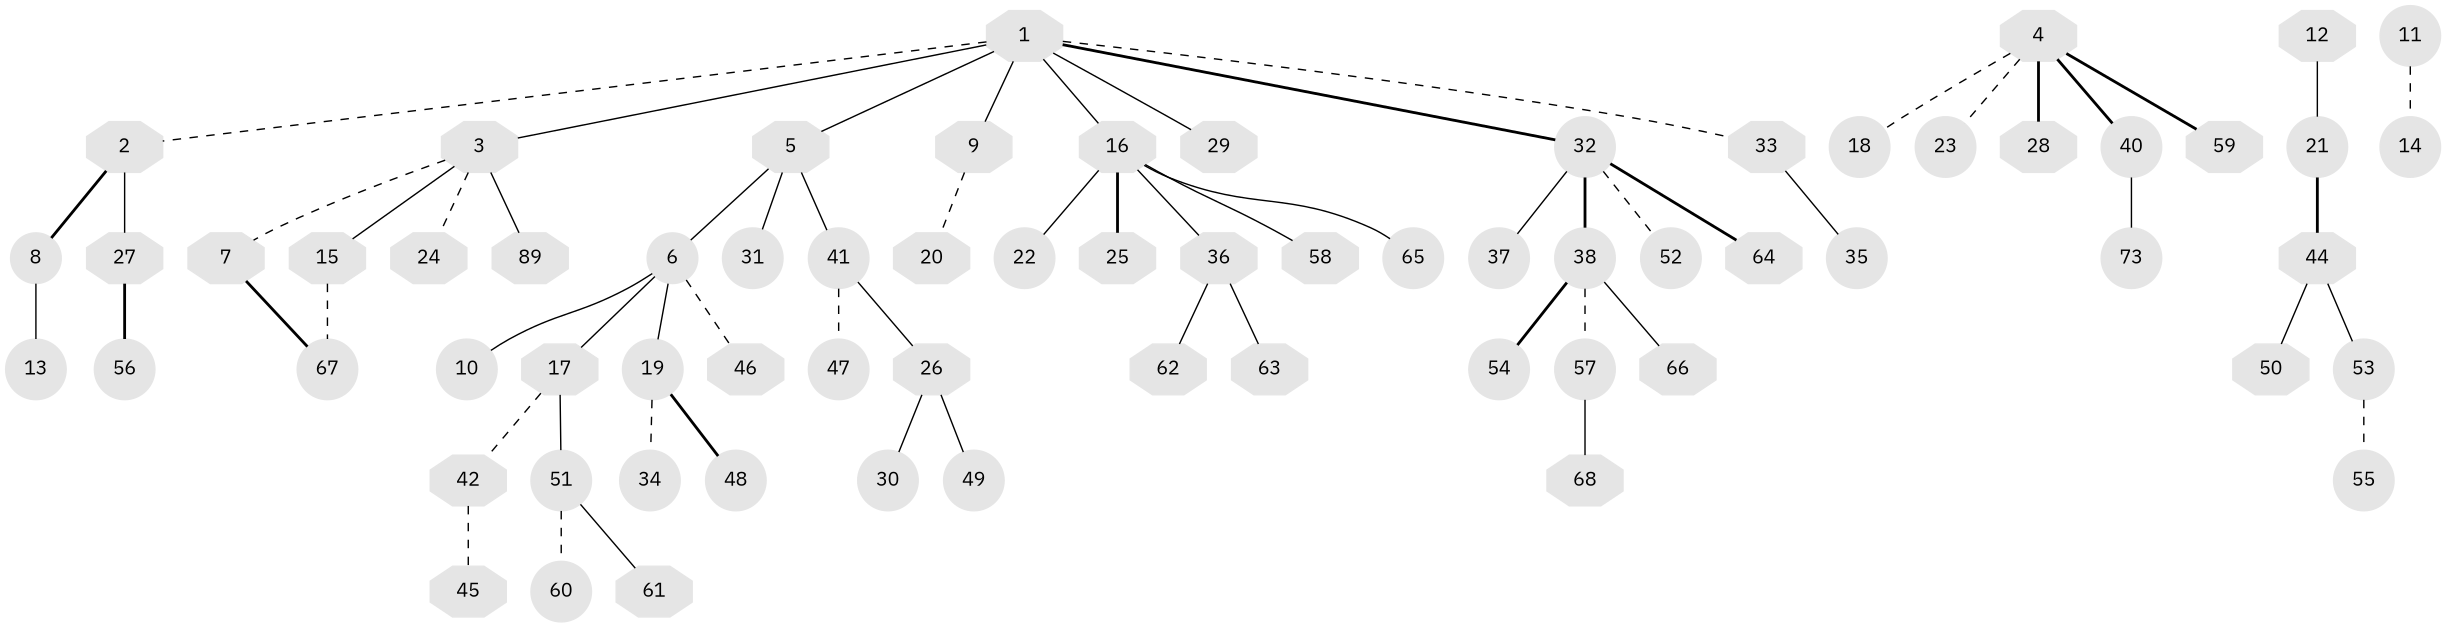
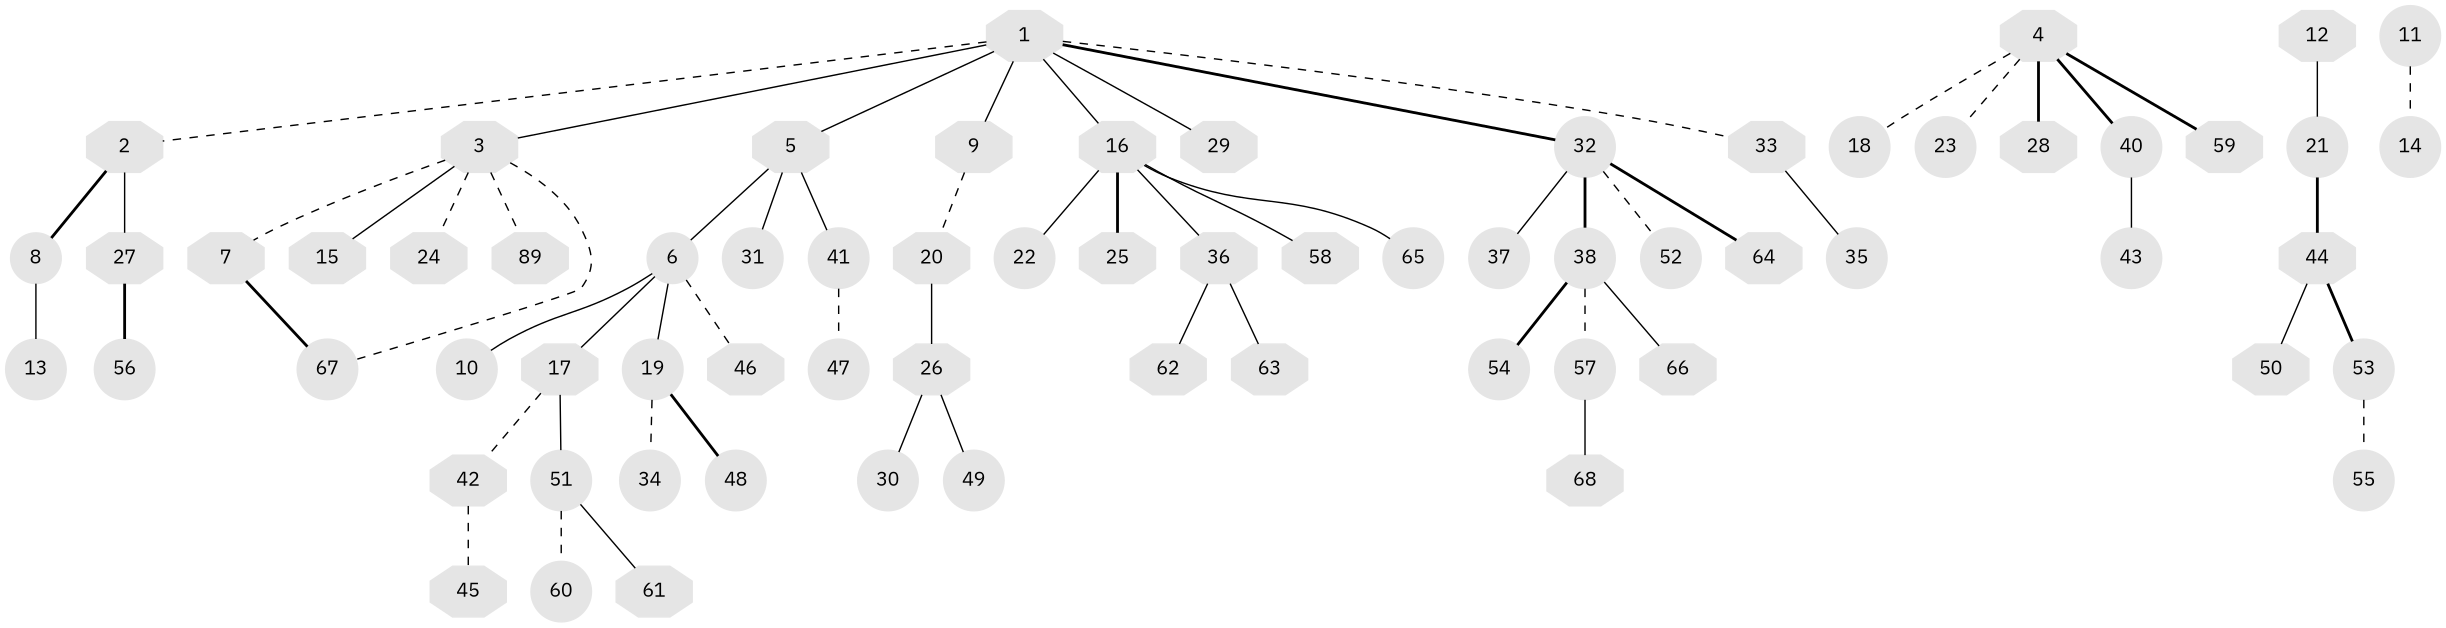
edge "3" -- "89": style solid -> dashed
node "73": label "73" -> "43"
edge "15" -- "67": now "3" -- "67"
edge "44" -- "53": style solid -> bold
edge "41" -- "26": now "20" -- "26"
